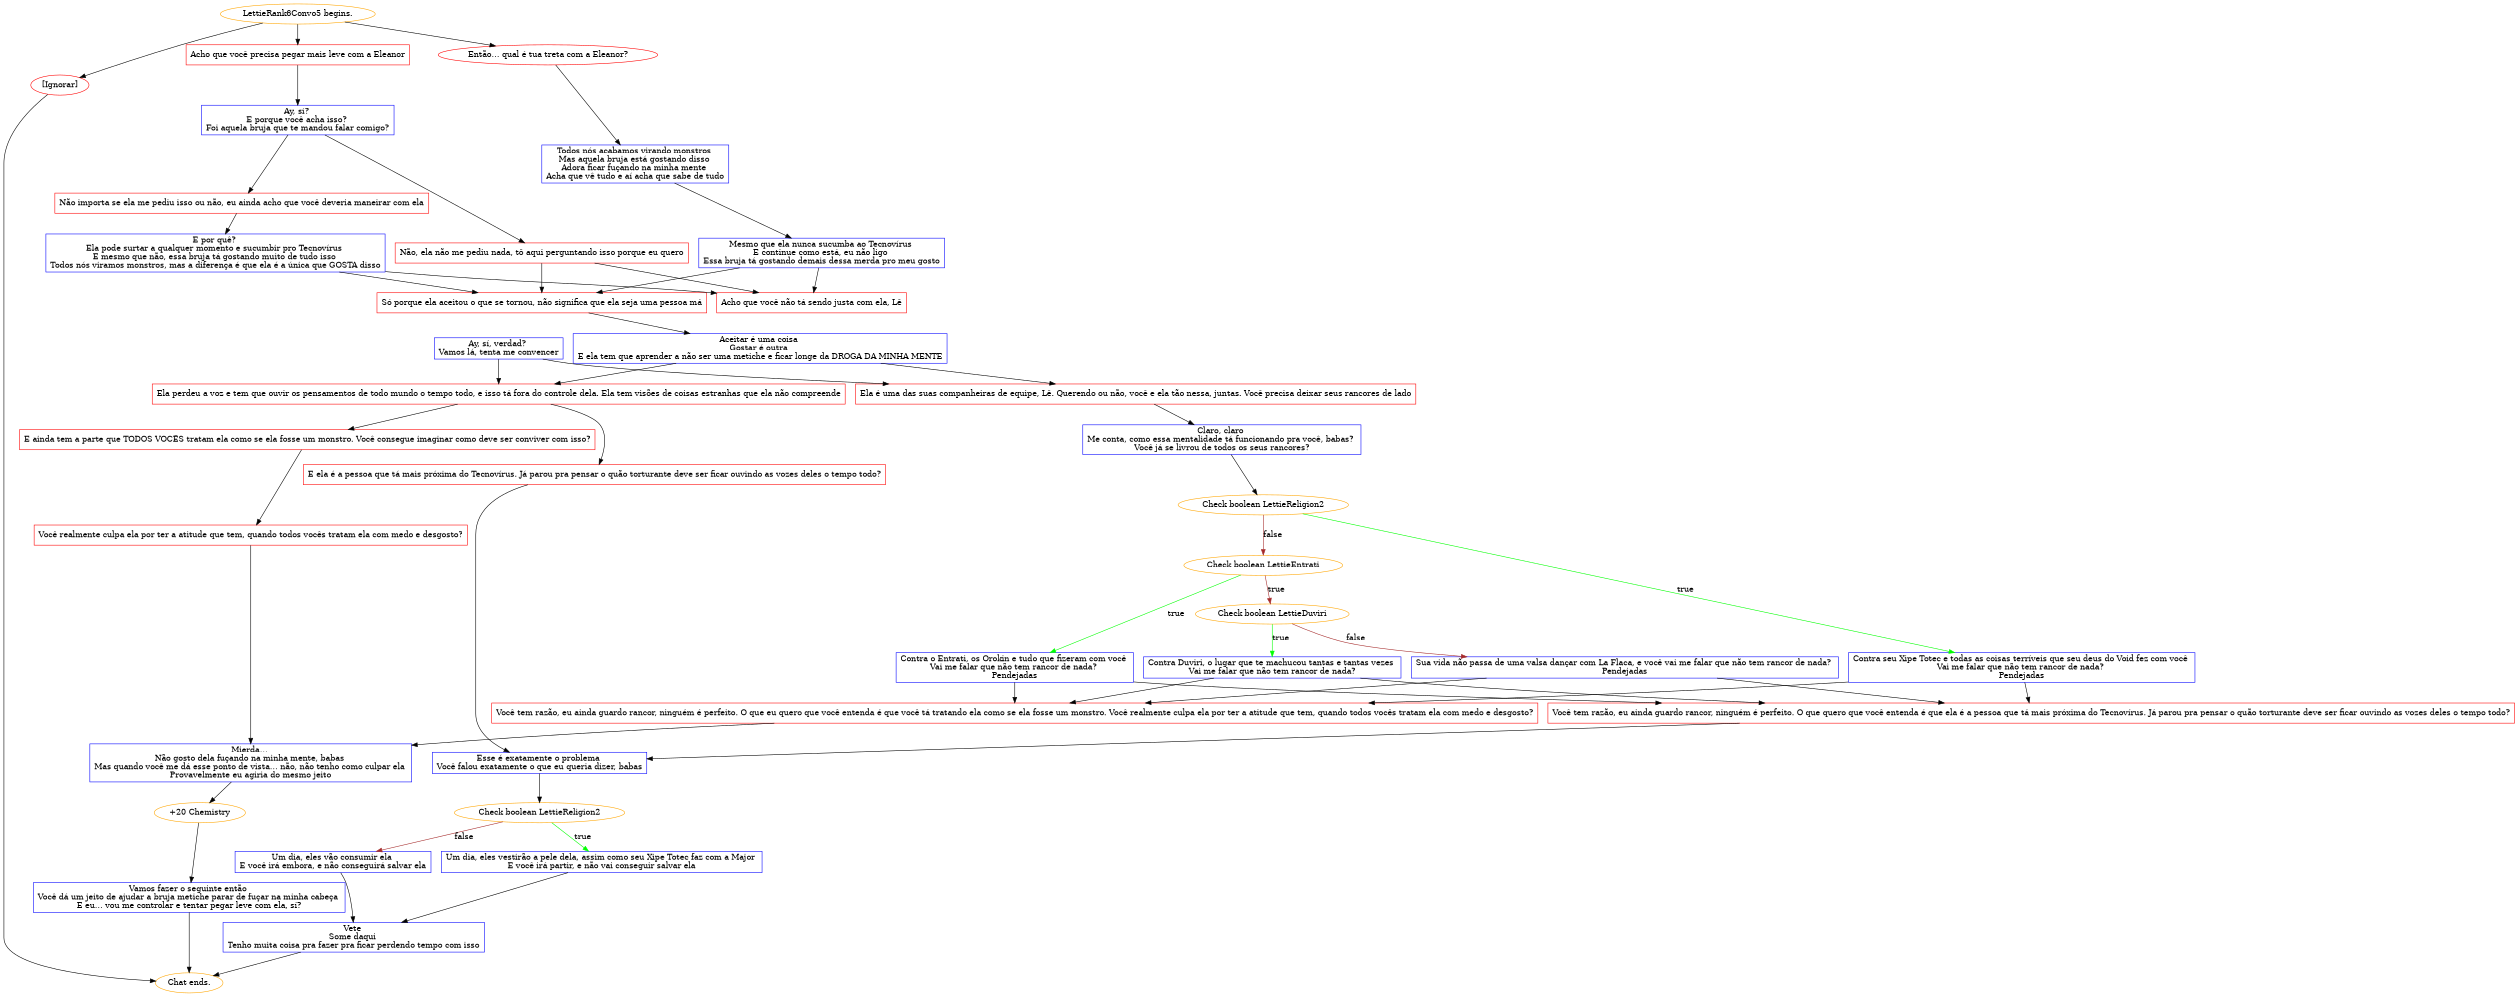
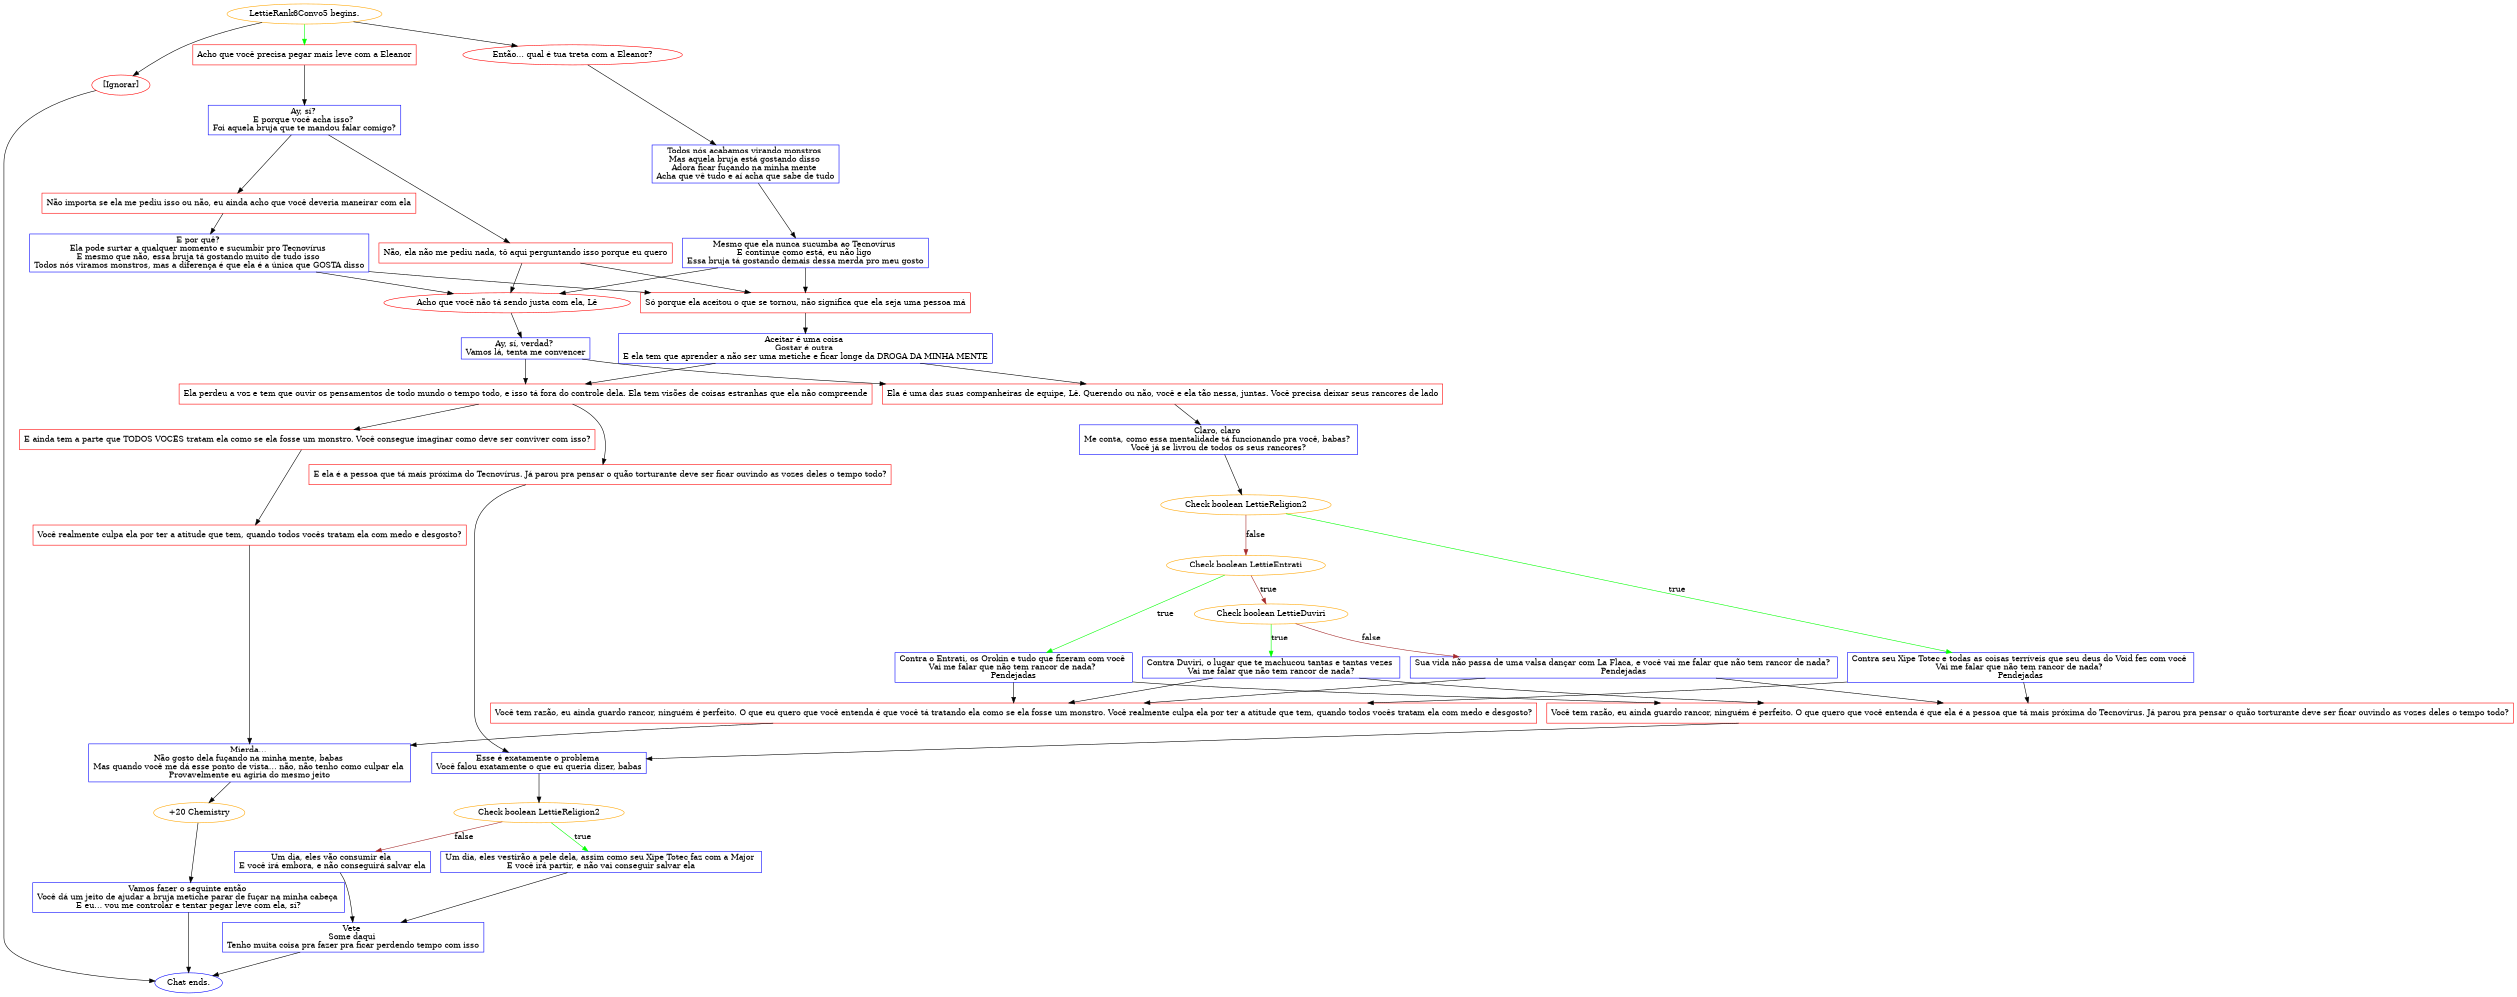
edge "LettieRank6Convo5 begins." -> "Acho que você precisa pegar mais leve com a Eleanor": color black -> green
node "Acho que você não tá sendo justa com ela, Lê": shape box -> ellipse
edge "Acho que você não tá sendo justa com ela, Lê" -> "Ay, sí, verdad? Vamos lá, tenta me convencer": added
node "Chat ends.": color orange -> blue
